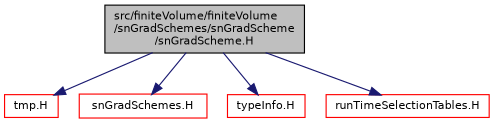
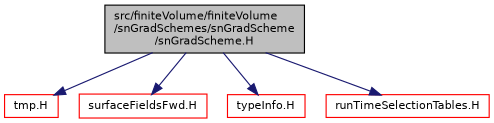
node "snGradSchemes.H": label "snGradSchemes.H" -> "surfaceFieldsFwd.H"
